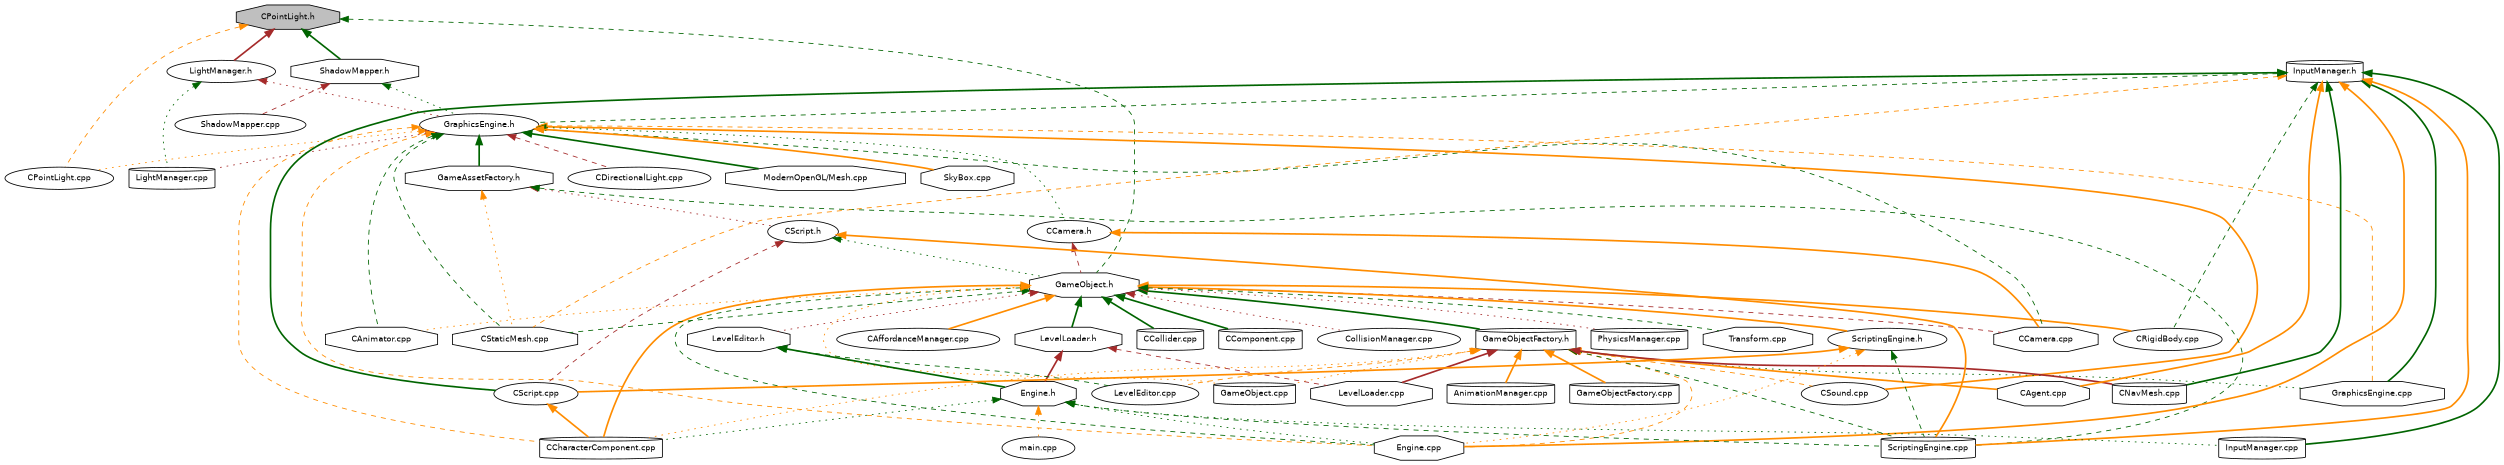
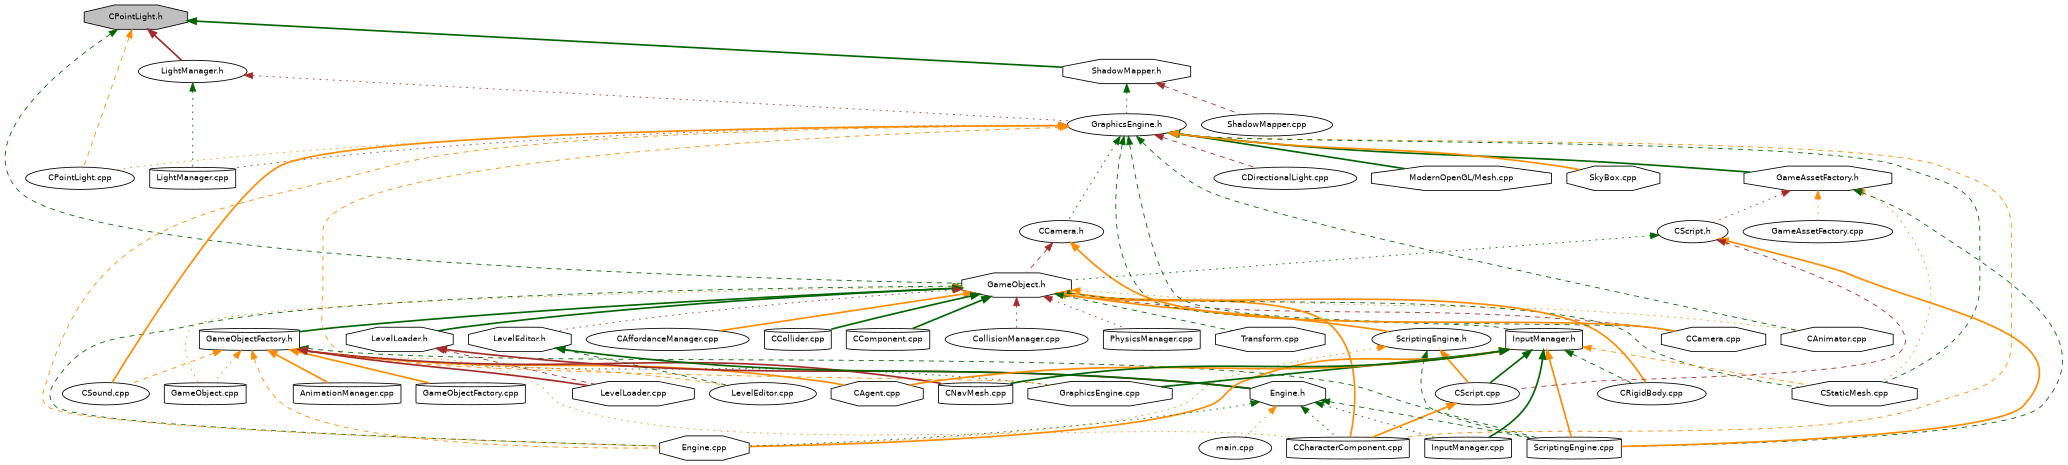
edge "GraphicsEngine.h" -> "InputManager.h": reversed
node "GameAssetFactory.cpp": added
